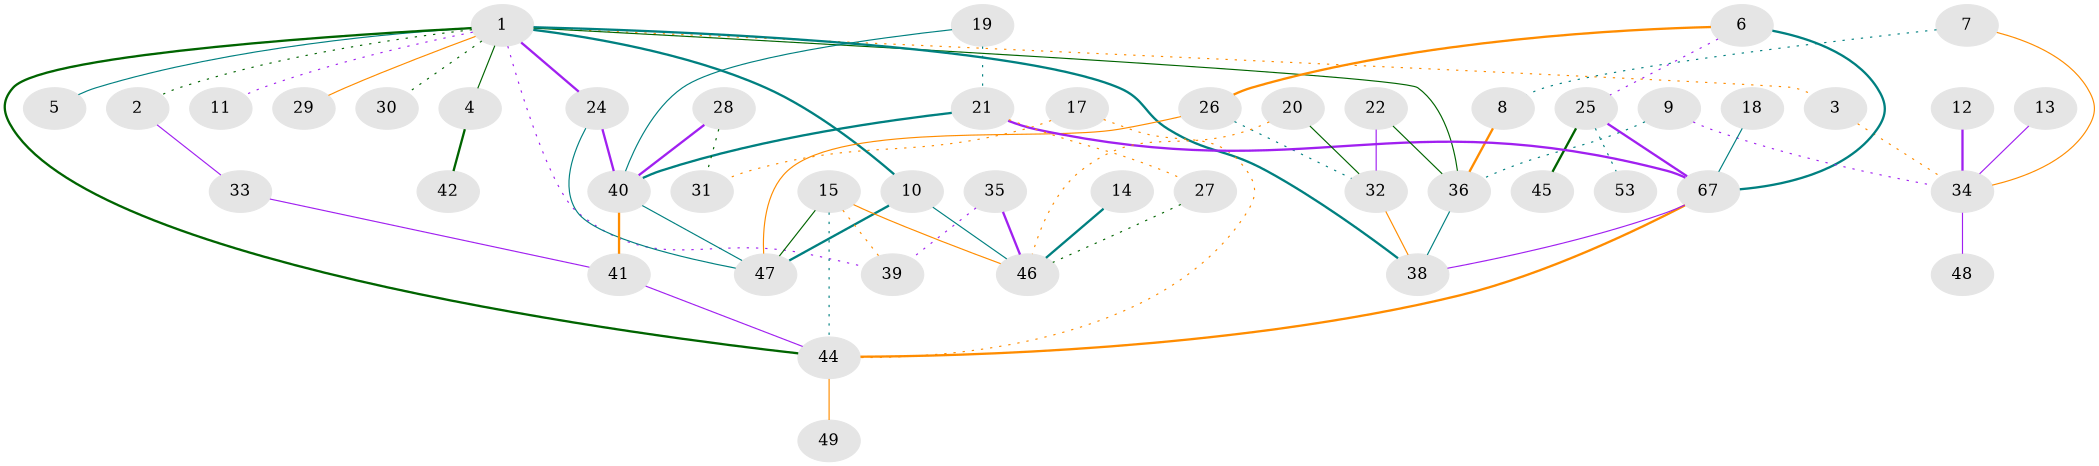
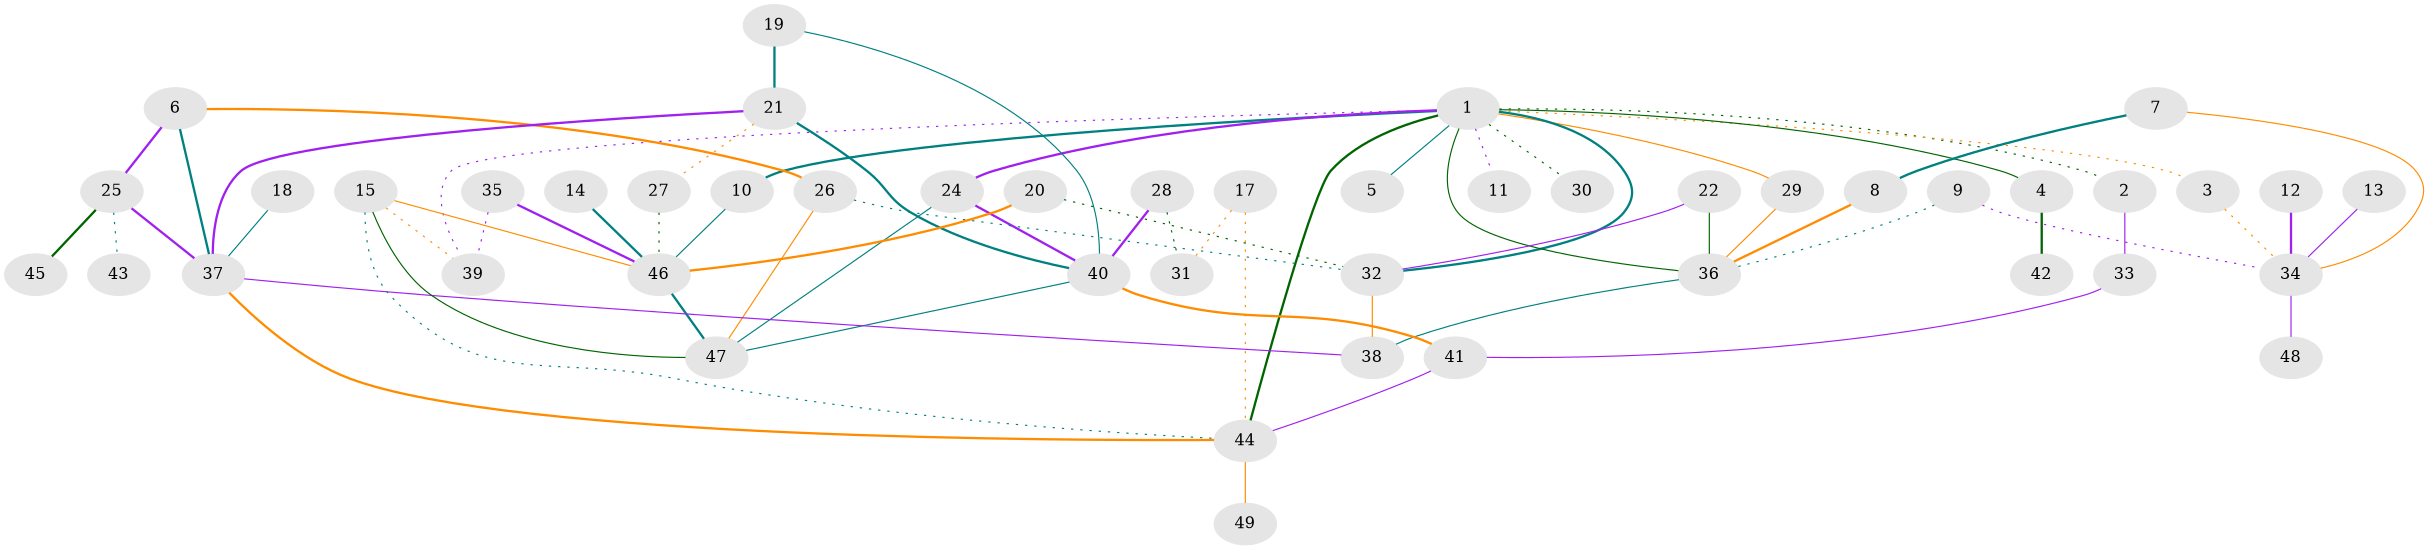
edge "6" -- "25": style dotted -> bold
edge "7" -- "8": style dotted -> bold
edge "1" -- "38": now "1" -- "32"
edge "19" -- "21": style dotted -> bold
edge "20" -- "32": style solid -> dotted
edge "20" -- "46": style dotted -> bold
node "53": label "53" -> "43"
node "67": label "67" -> "37"
edge "10" -- "47": now "46" -- "47"
edge "29" -- "36": added
